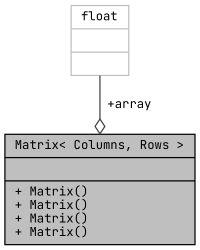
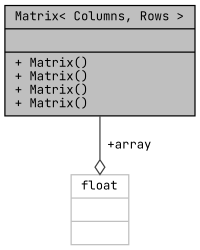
edge "float" -> "Matrix< Columns, Rows >": reversed
